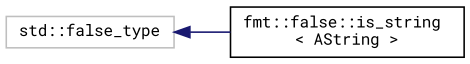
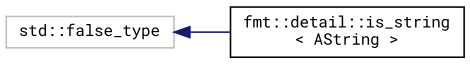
node "fmt::false::is_string < AString >": label "fmt::false::is_string < AString >" -> "fmt::detail::is_string < AString >"
